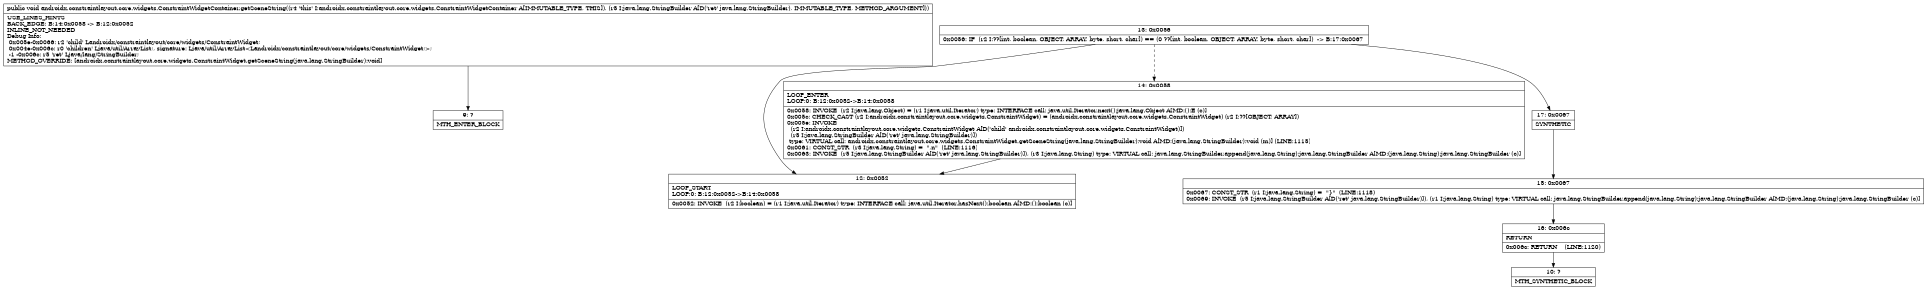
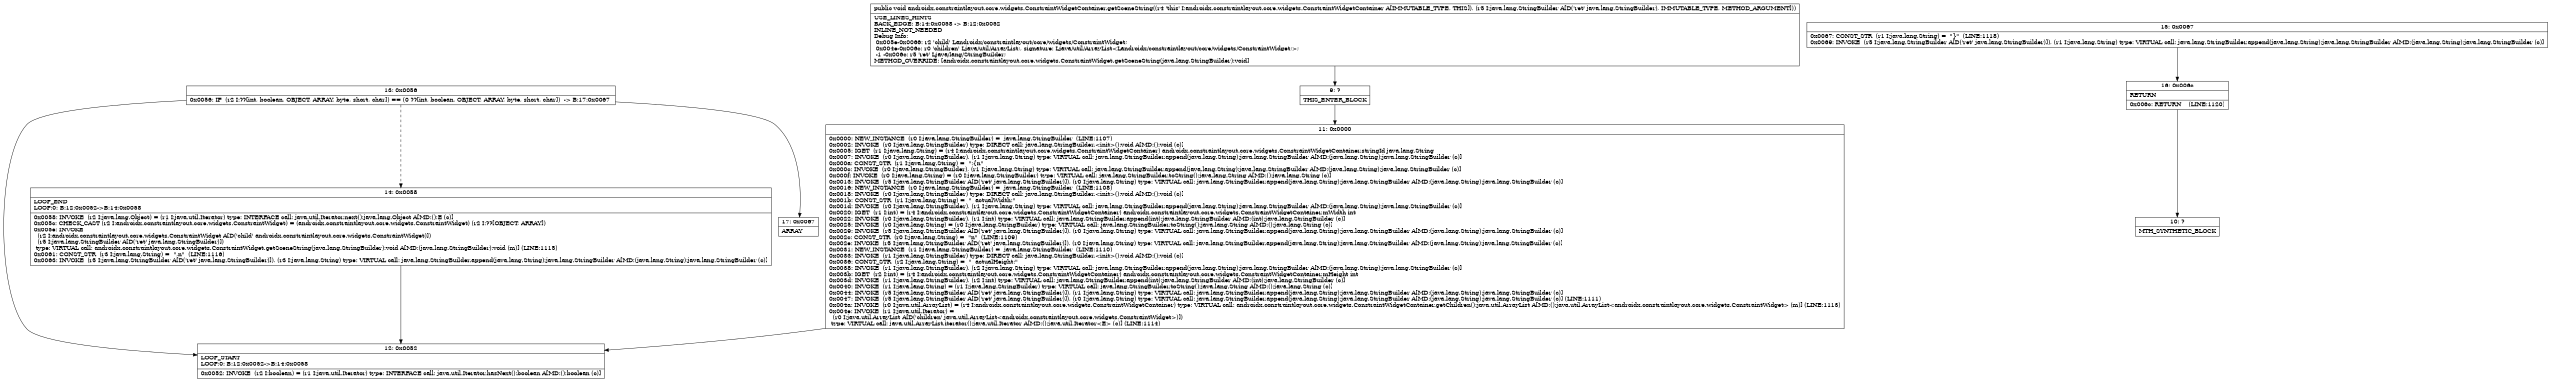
node "14: 0x0058": text "LOOP_ENTER" -> "LOOP_END"
node "9: ?": text "MTH_ENTER_BLOCK" -> "THIS_ENTER_BLOCK"
node "17: 0x0067": text "SYNTHETIC" -> "ARRAY"
edge "17: 0x0067" -> "15: 0x0067": removed
node "11: 0x0000": added
